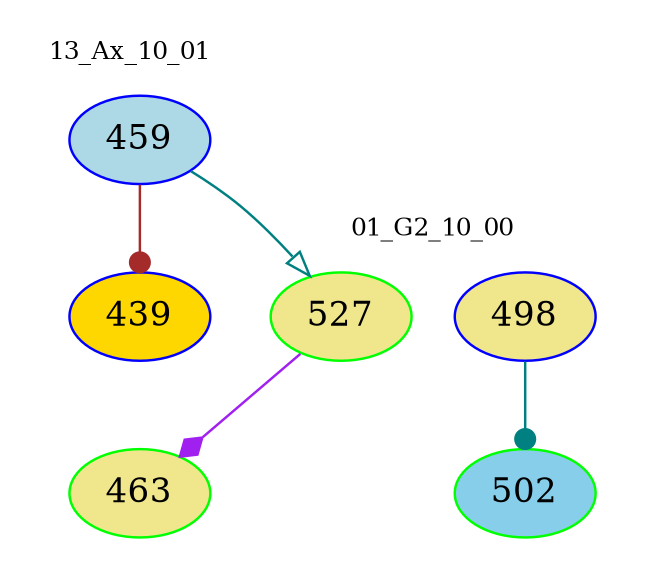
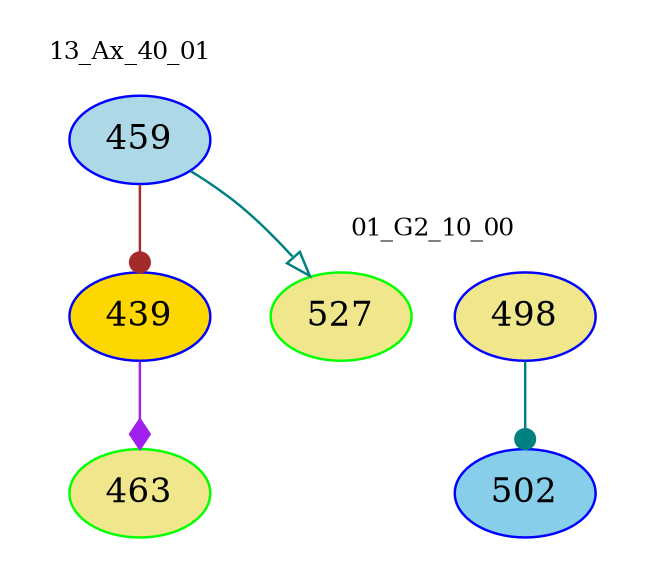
cluster "13_Ax_10_01": label "13_Ax_10_01" -> "13_Ax_40_01"
edge "527" -> "463": now "439" -> "463"
node "502": color green -> blue
